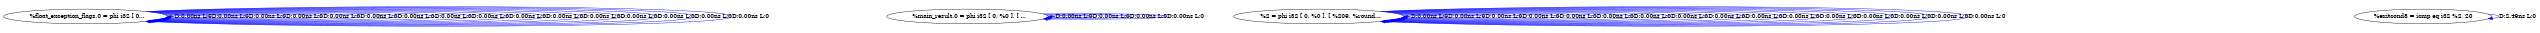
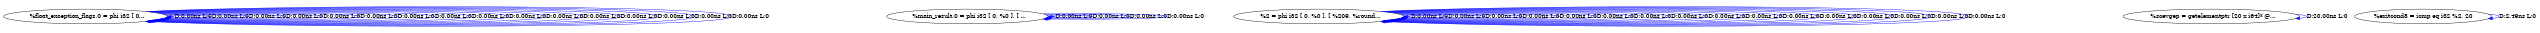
node "%scevgep = getelementptr [20 x i64]* @...": added
